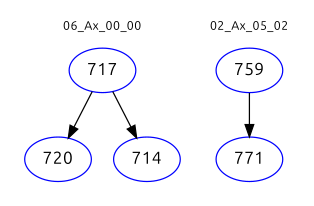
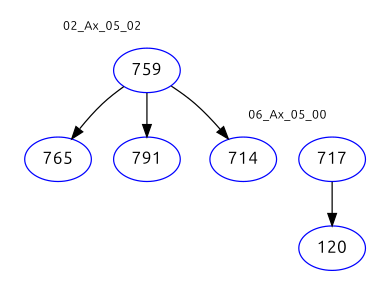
cluster "06_Ax_00_00": label "06_Ax_00_00" -> "06_Ax_05_00"
edge "717" -> "714": now "759" -> "714"
node "765": added
node "720": label "720" -> "120"
node "771": label "771" -> "791"
